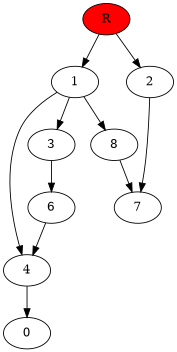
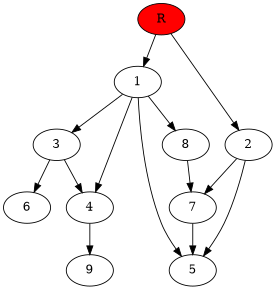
edge "6" -> "4": now "3" -> "4"
node "5": added
node "0": label "0" -> "9"
